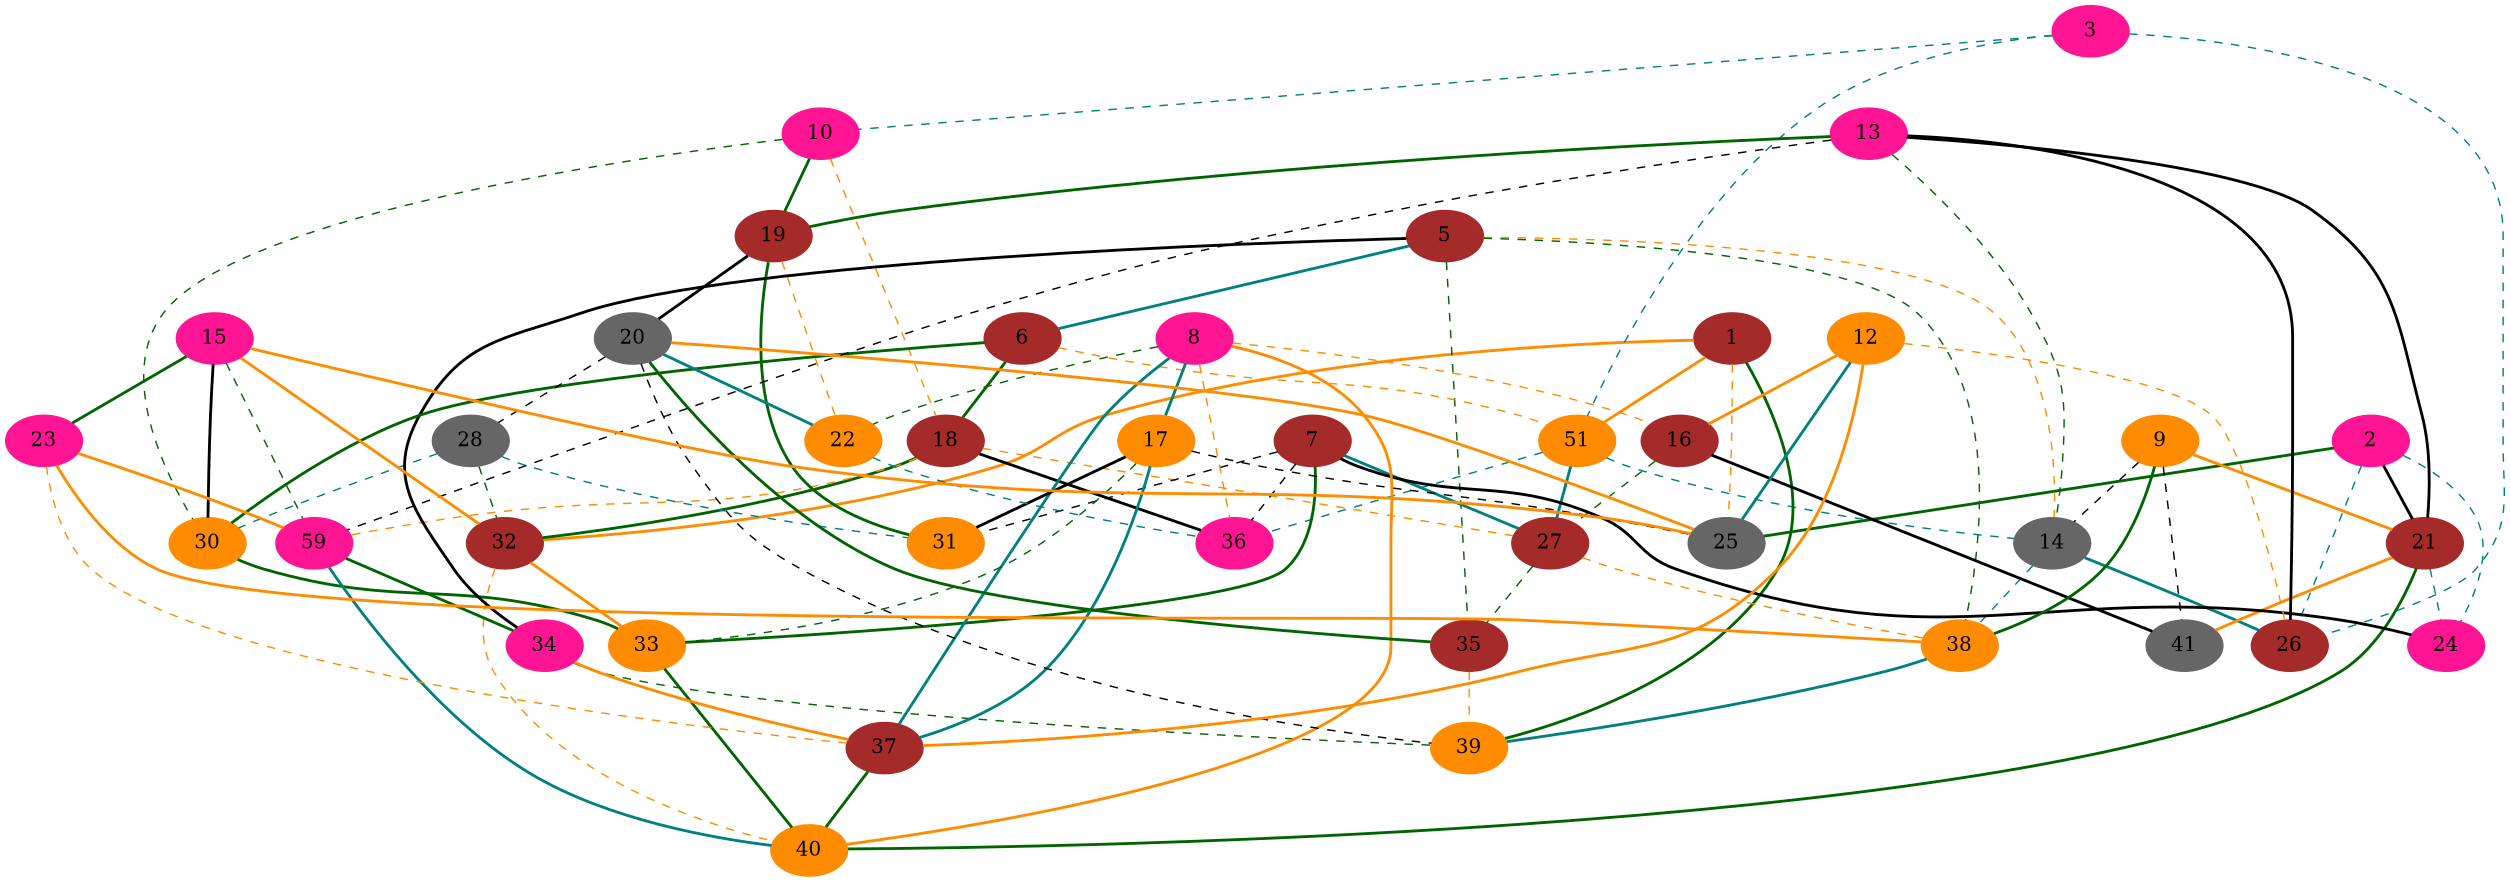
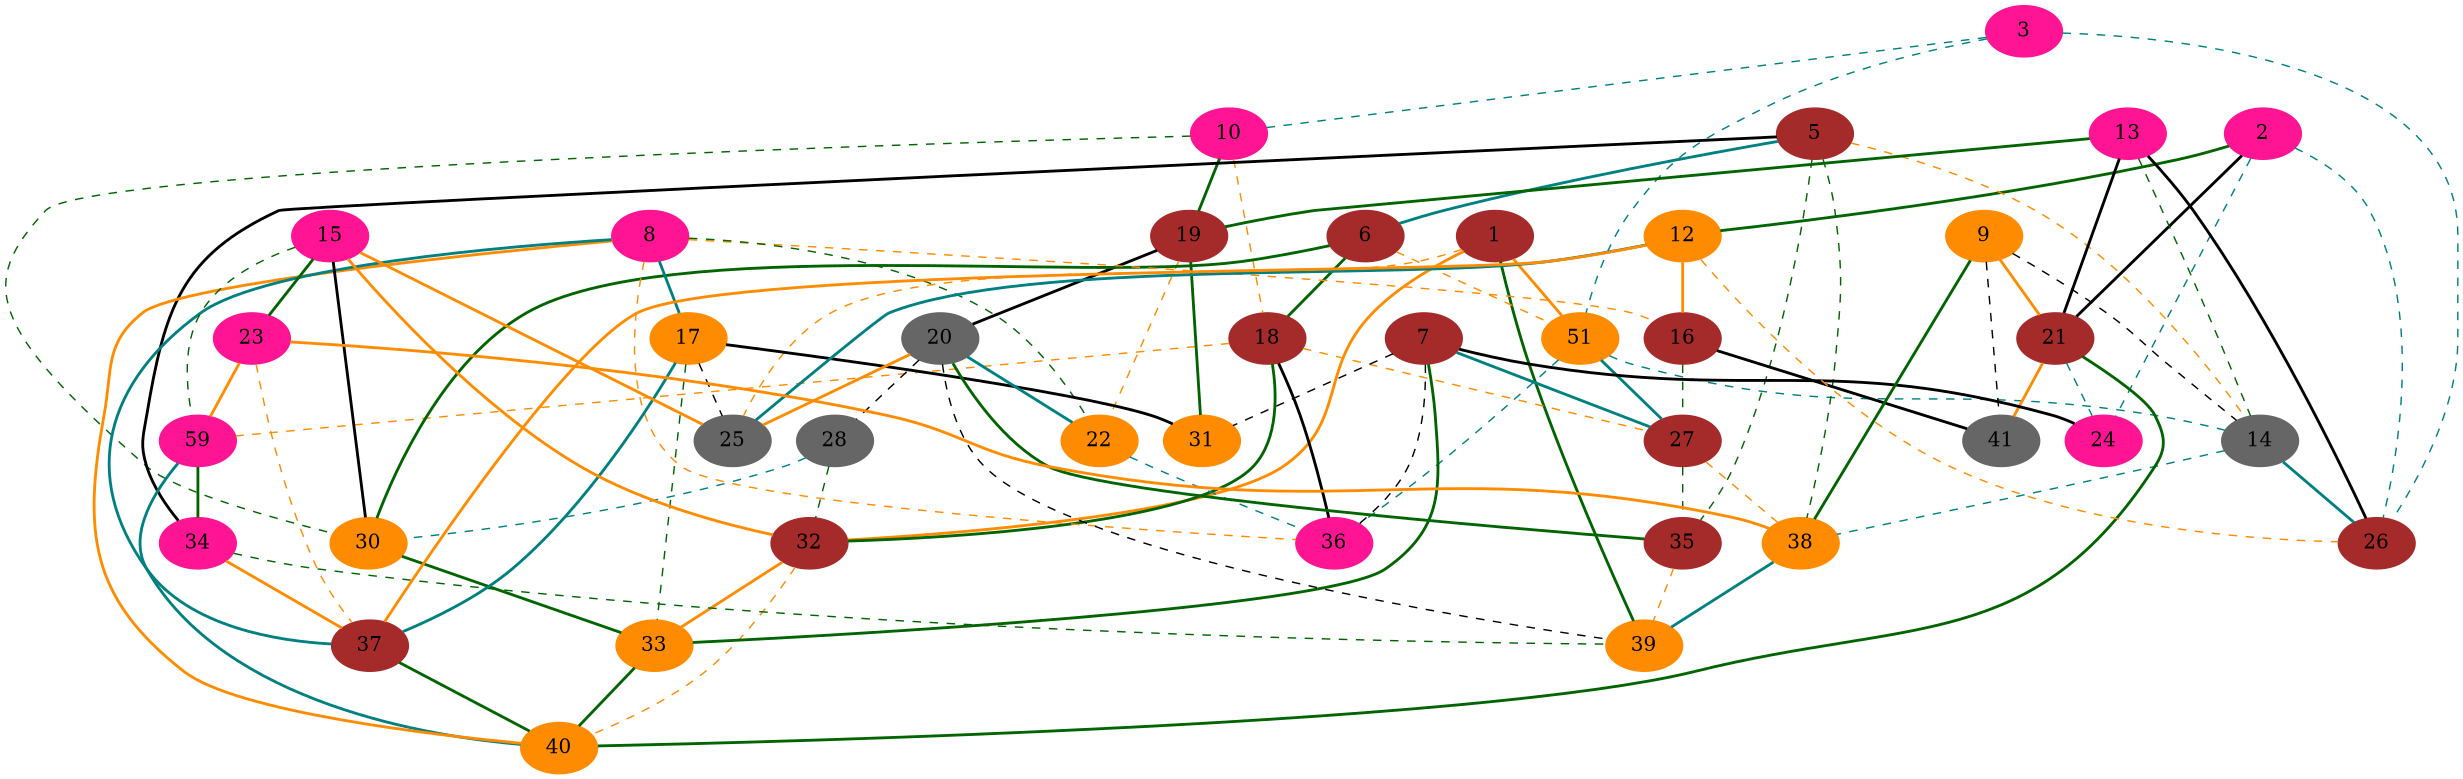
edge "13" -- "59": removed
edge "28" -- "31": removed
edge "2" -- "25": now "2" -- "12"
